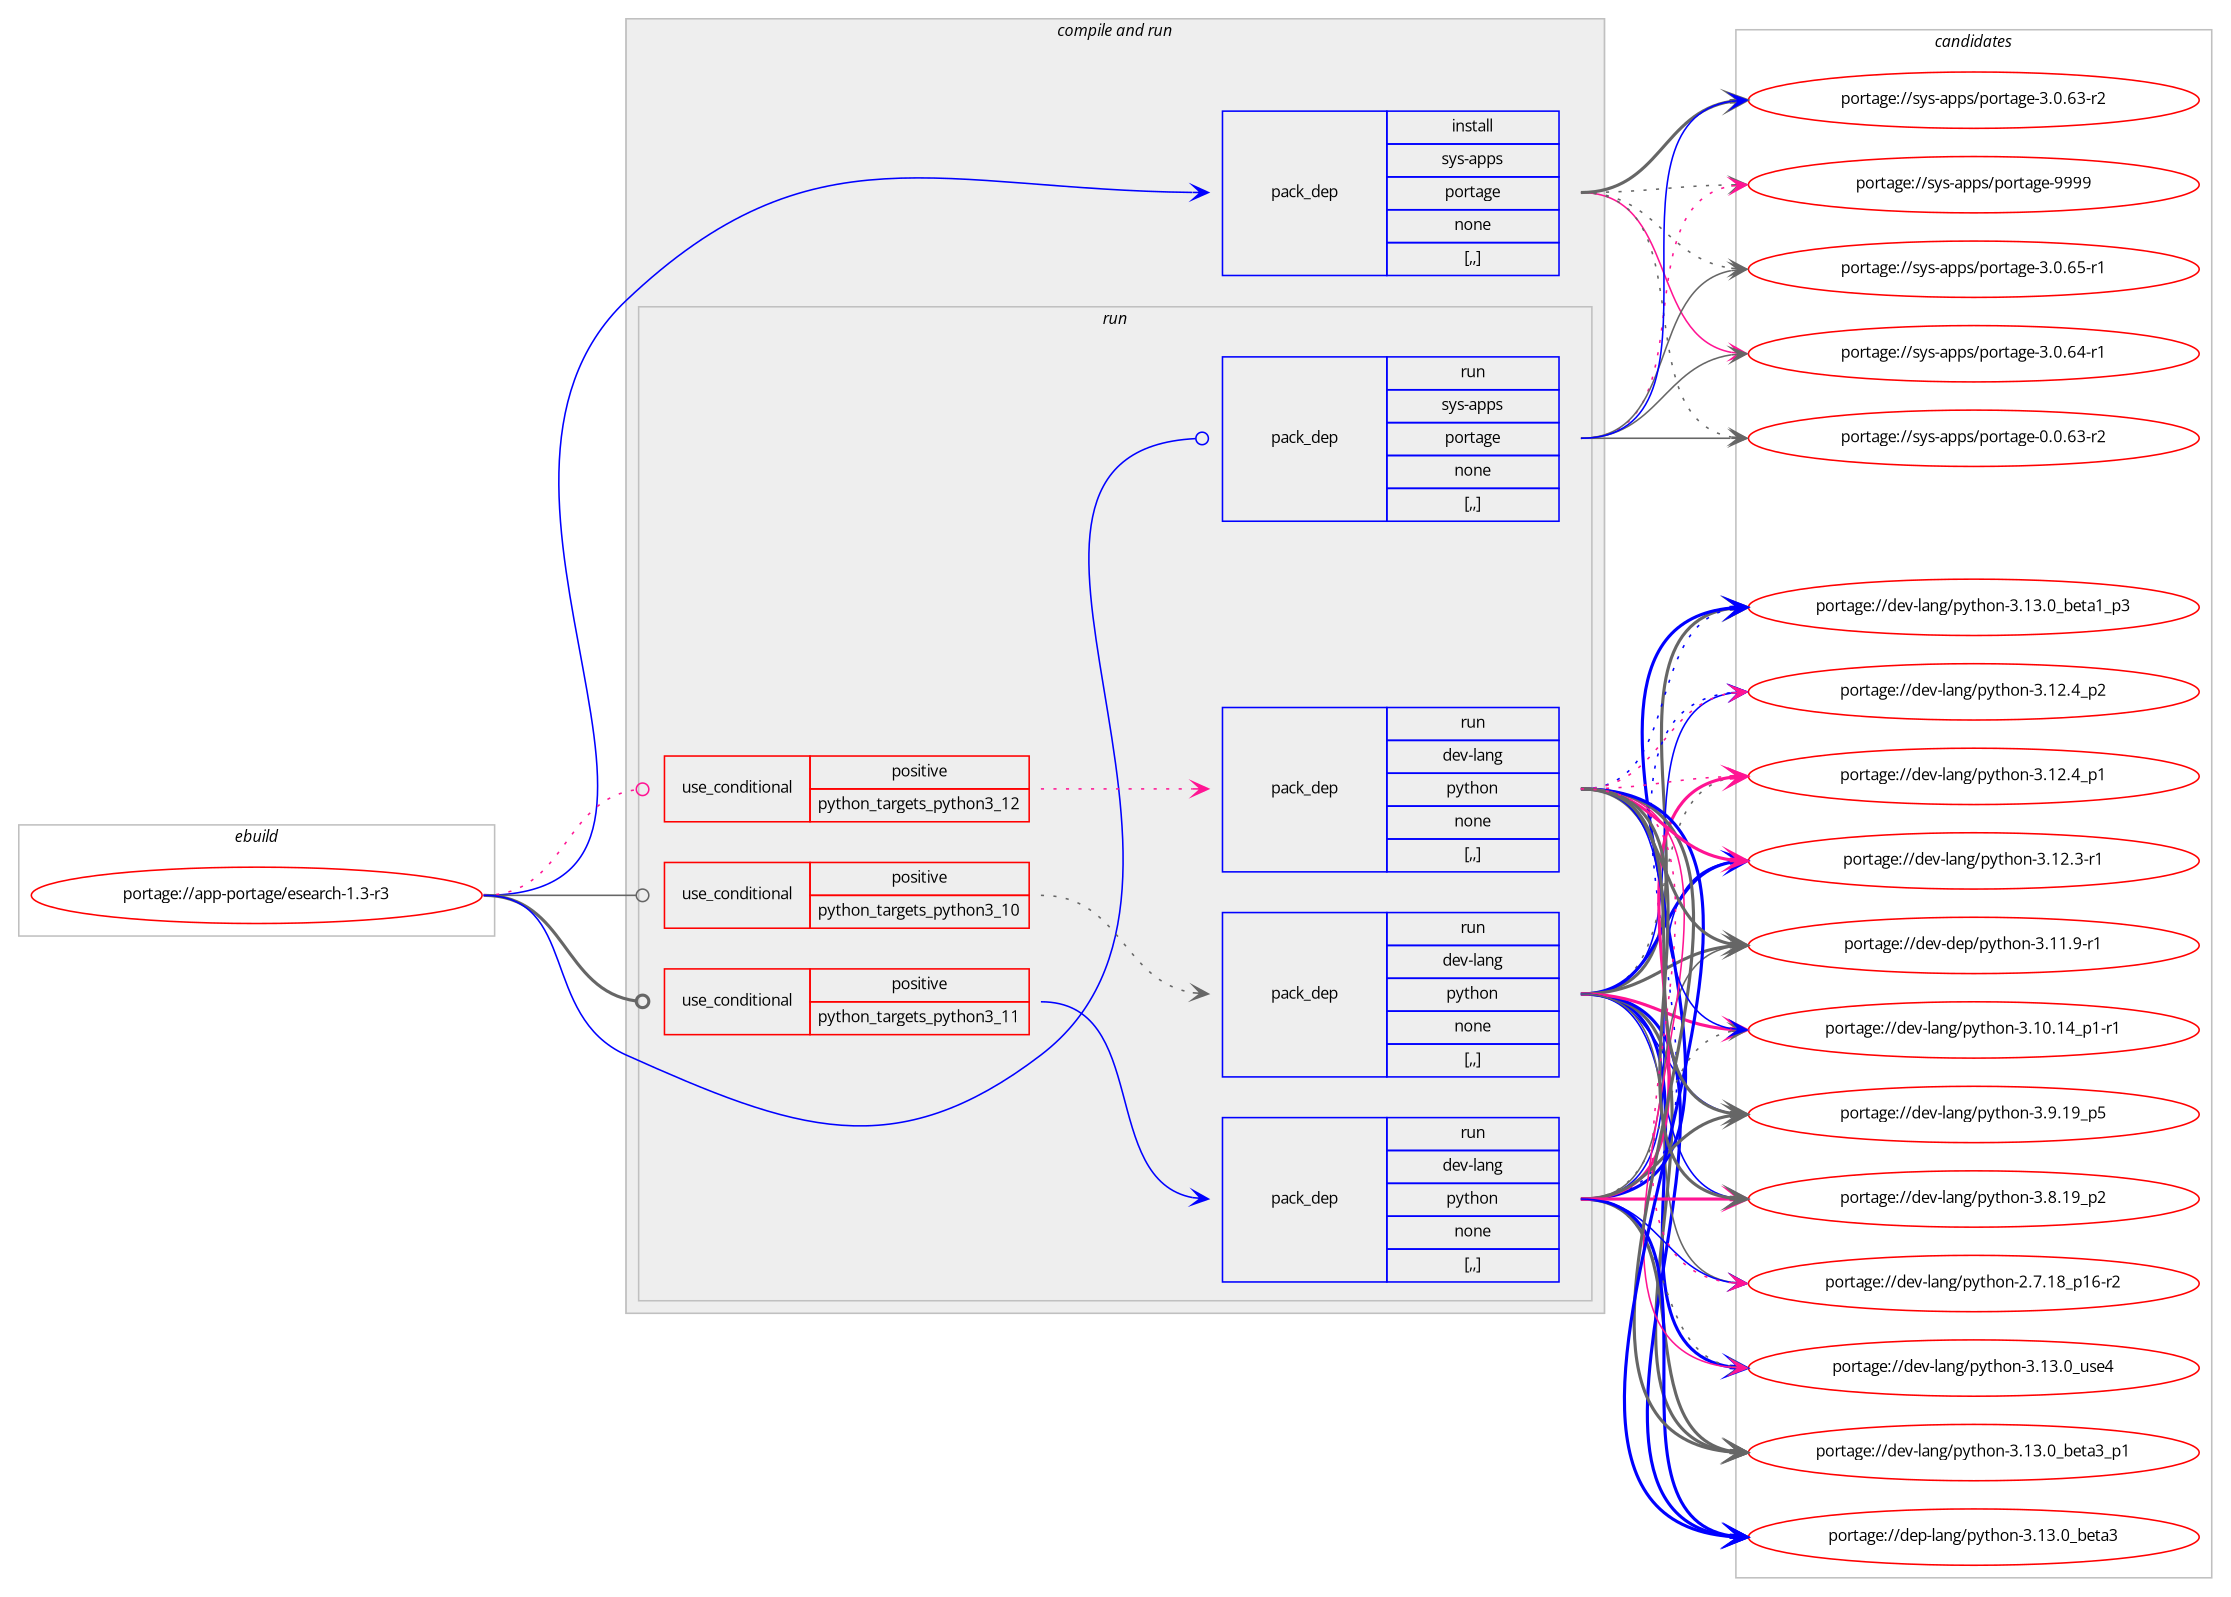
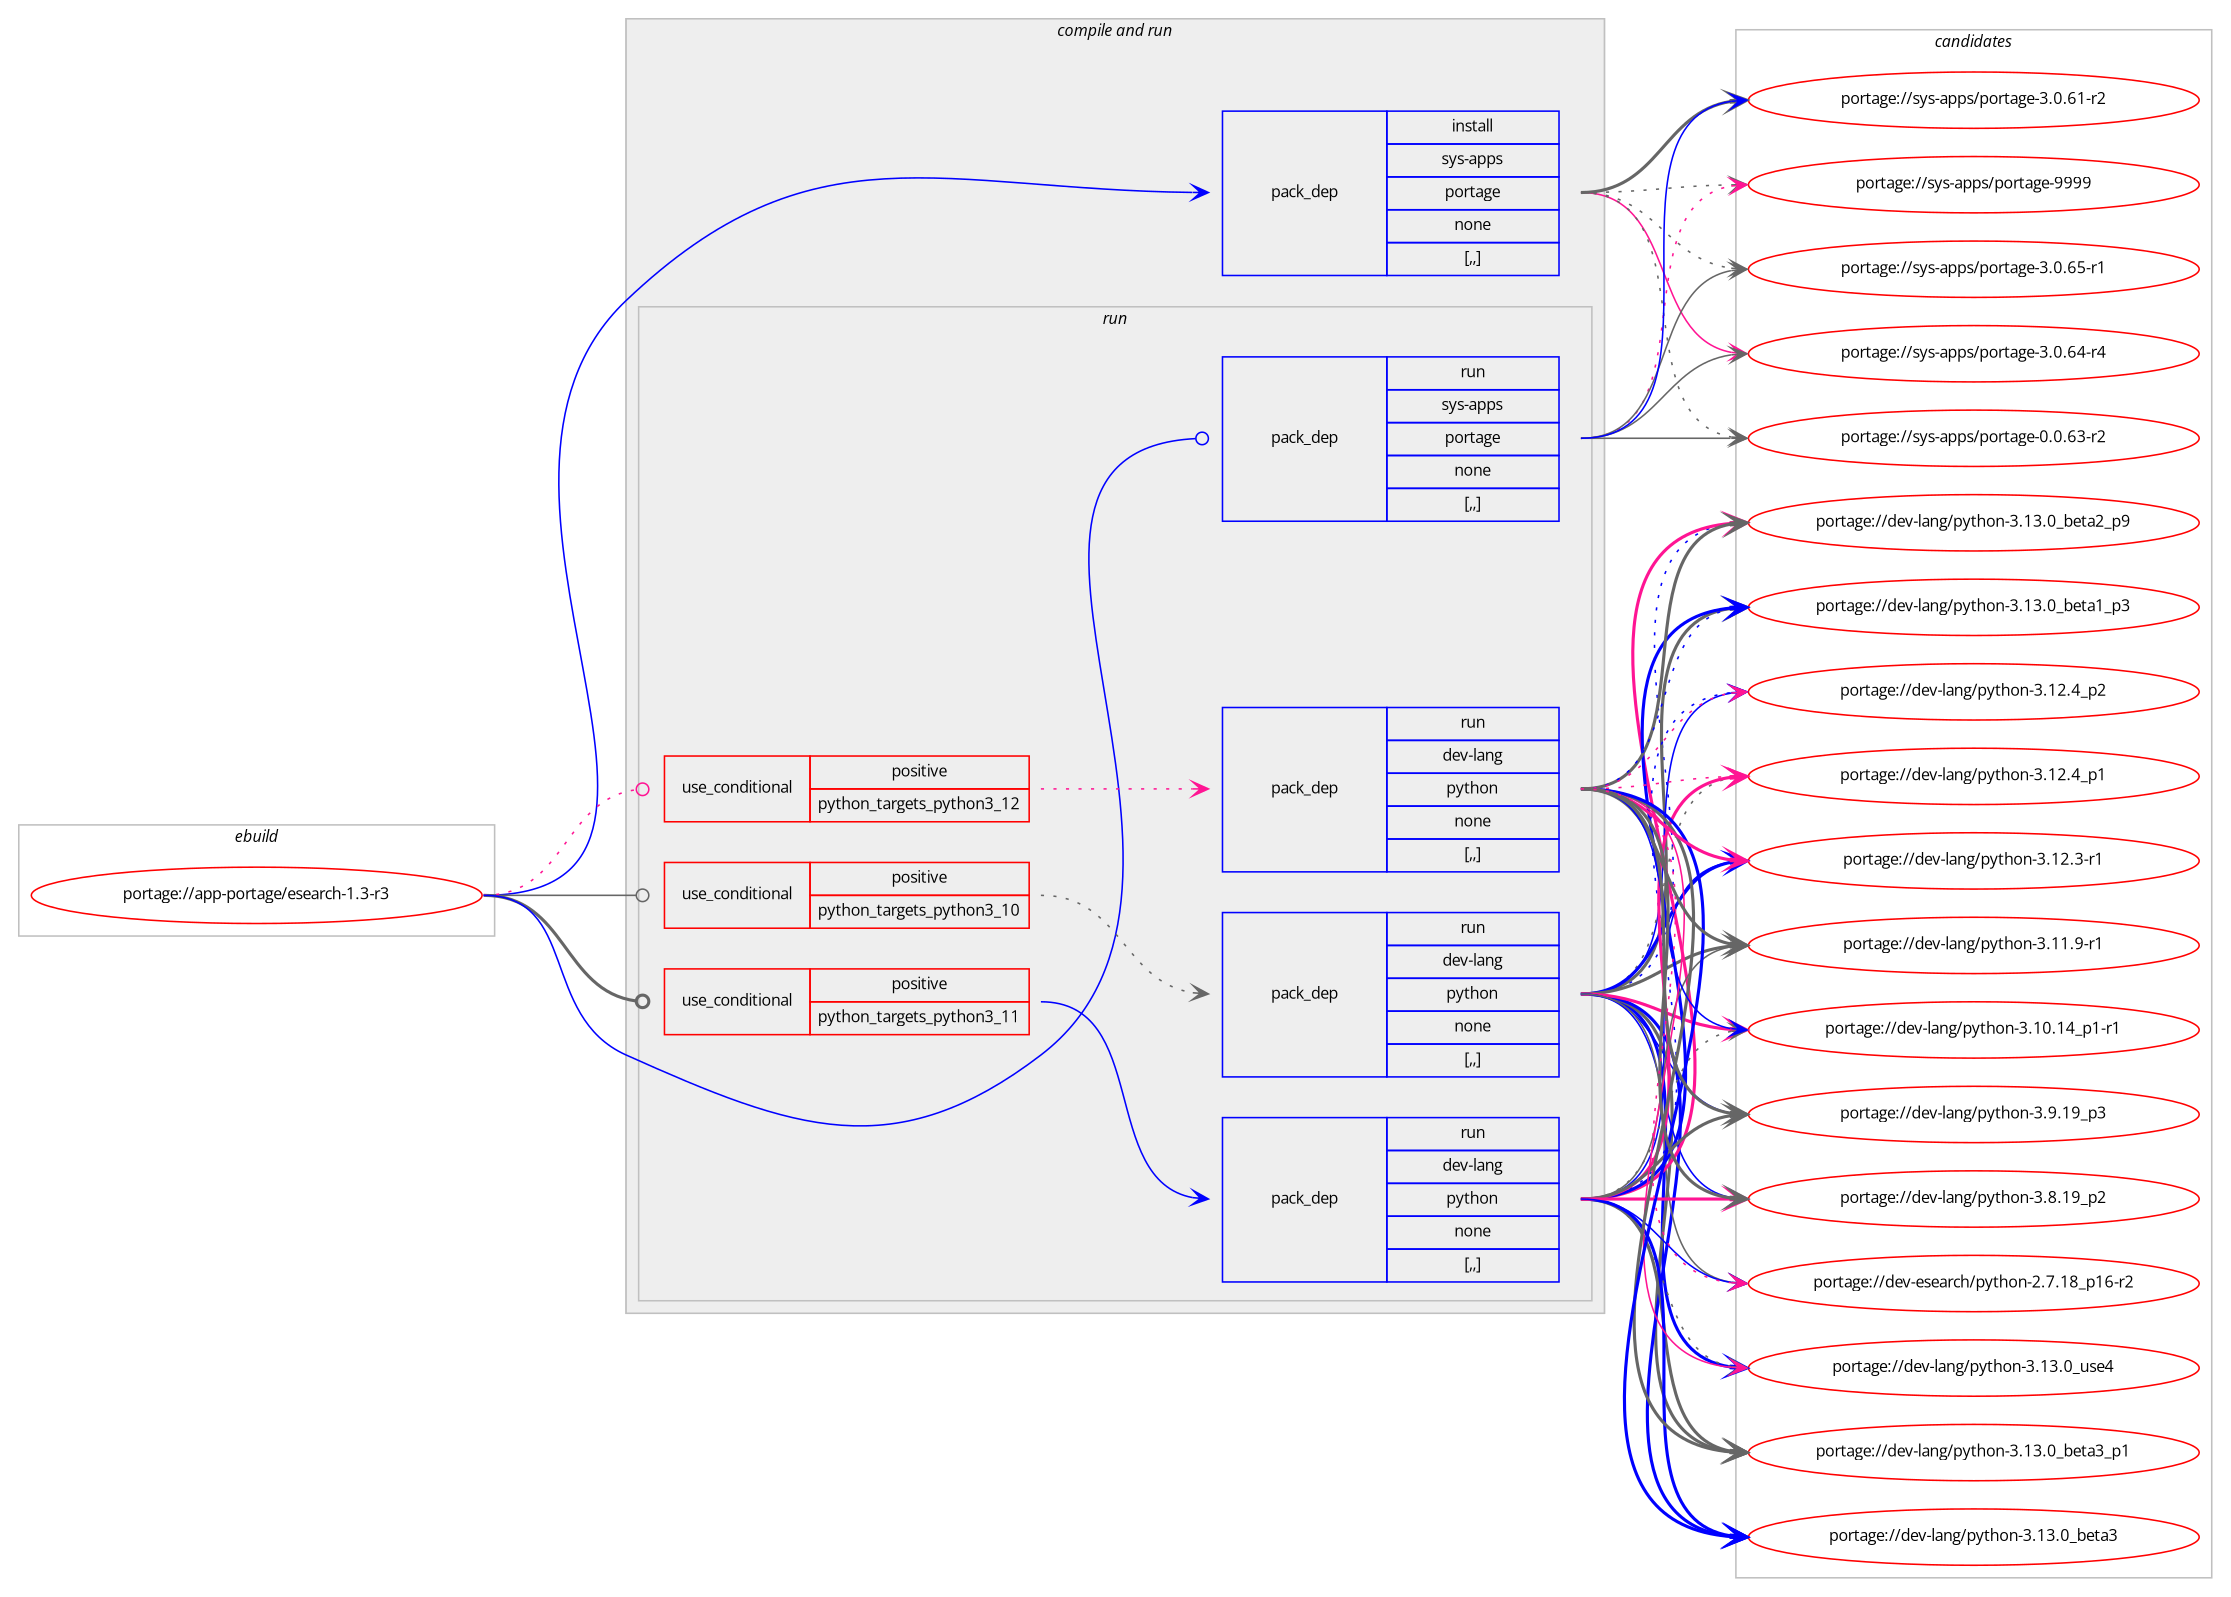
node "portage://sys-apps/portage-3.0.63-r2": label "portage://sys-apps/portage-3.0.63-r2" -> "portage://sys-apps/portage-3.0.61-r2"
node "portage://sys-apps/portage-3.0.64-r1": label "portage://sys-apps/portage-3.0.64-r1" -> "portage://sys-apps/portage-3.0.64-r4"
node "portage://dev-lang/python-3.13.0_beta2_p9": added
node "portage://dev-dep/python-3.11.9-r1": label "portage://dev-dep/python-3.11.9-r1" -> "portage://dev-lang/python-3.11.9-r1"
node "portage://dev-lang/python-3.9.19_p5": label "portage://dev-lang/python-3.9.19_p5" -> "portage://dev-lang/python-3.9.19_p3"
node "portage://dev-lang/python-2.7.18_p16-r2": label "portage://dev-lang/python-2.7.18_p16-r2" -> "portage://dev-esearch/python-2.7.18_p16-r2"
node "portage://dep-lang/python-3.13.0_beta3": label "portage://dep-lang/python-3.13.0_beta3" -> "portage://dev-lang/python-3.13.0_beta3"
